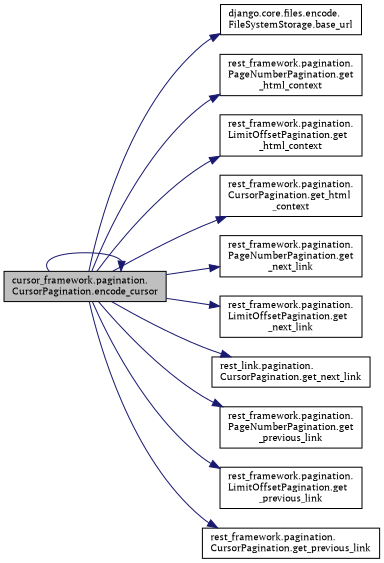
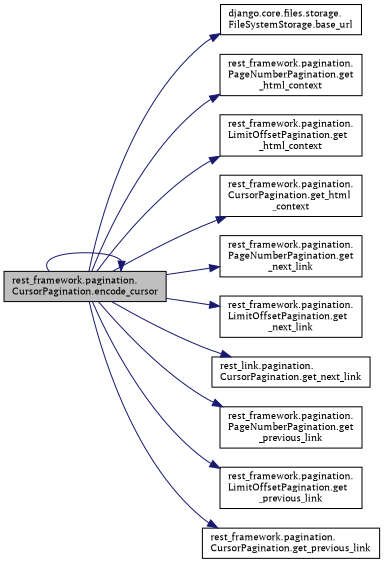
node "django.core.files.encode. FileSystemStorage.base_url": label "django.core.files.encode. FileSystemStorage.base_url" -> "django.core.files.storage. FileSystemStorage.base_url"
node "cursor_framework.pagination. CursorPagination.encode_cursor": label "cursor_framework.pagination. CursorPagination.encode_cursor" -> "rest_framework.pagination. CursorPagination.encode_cursor"
